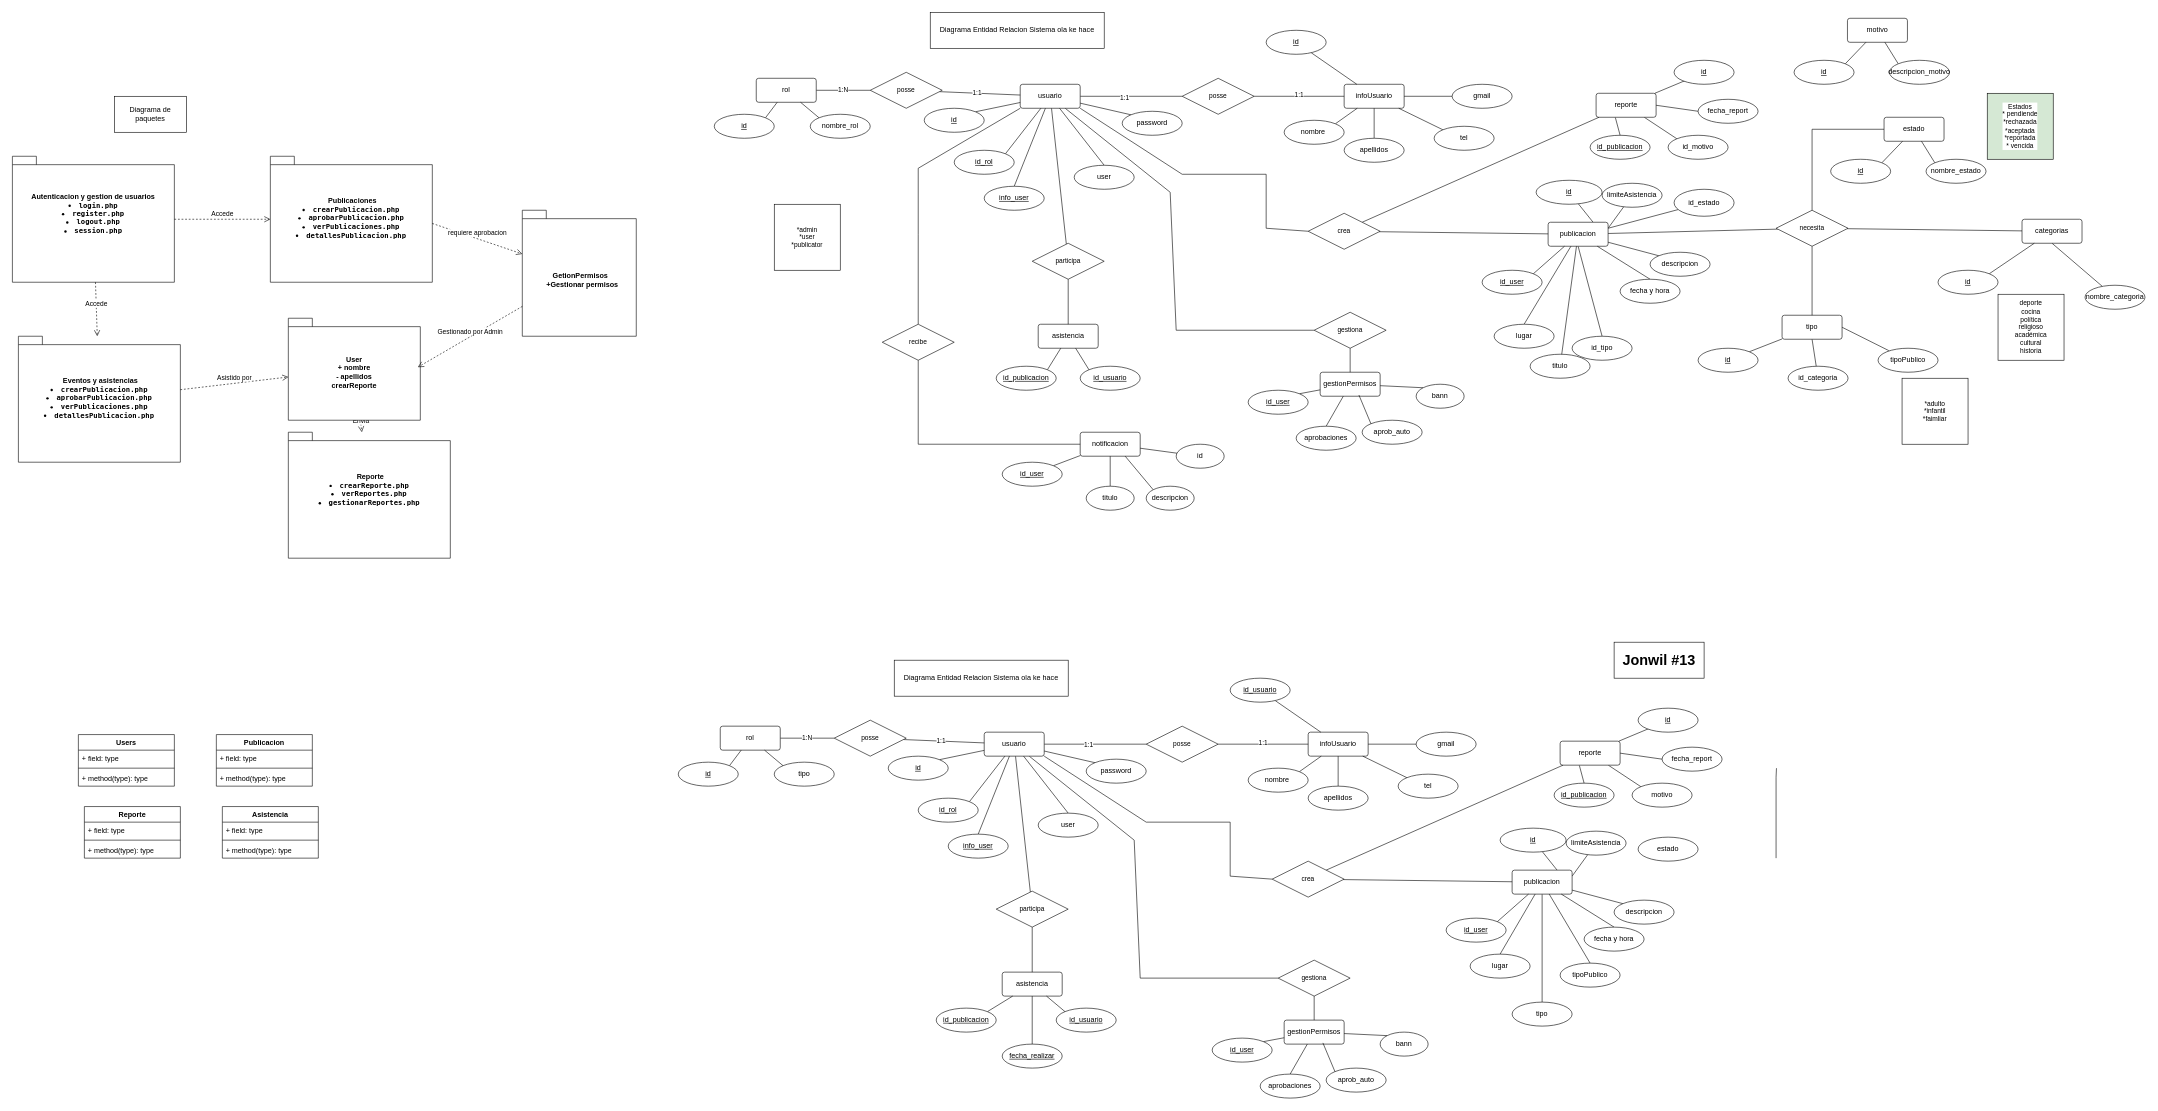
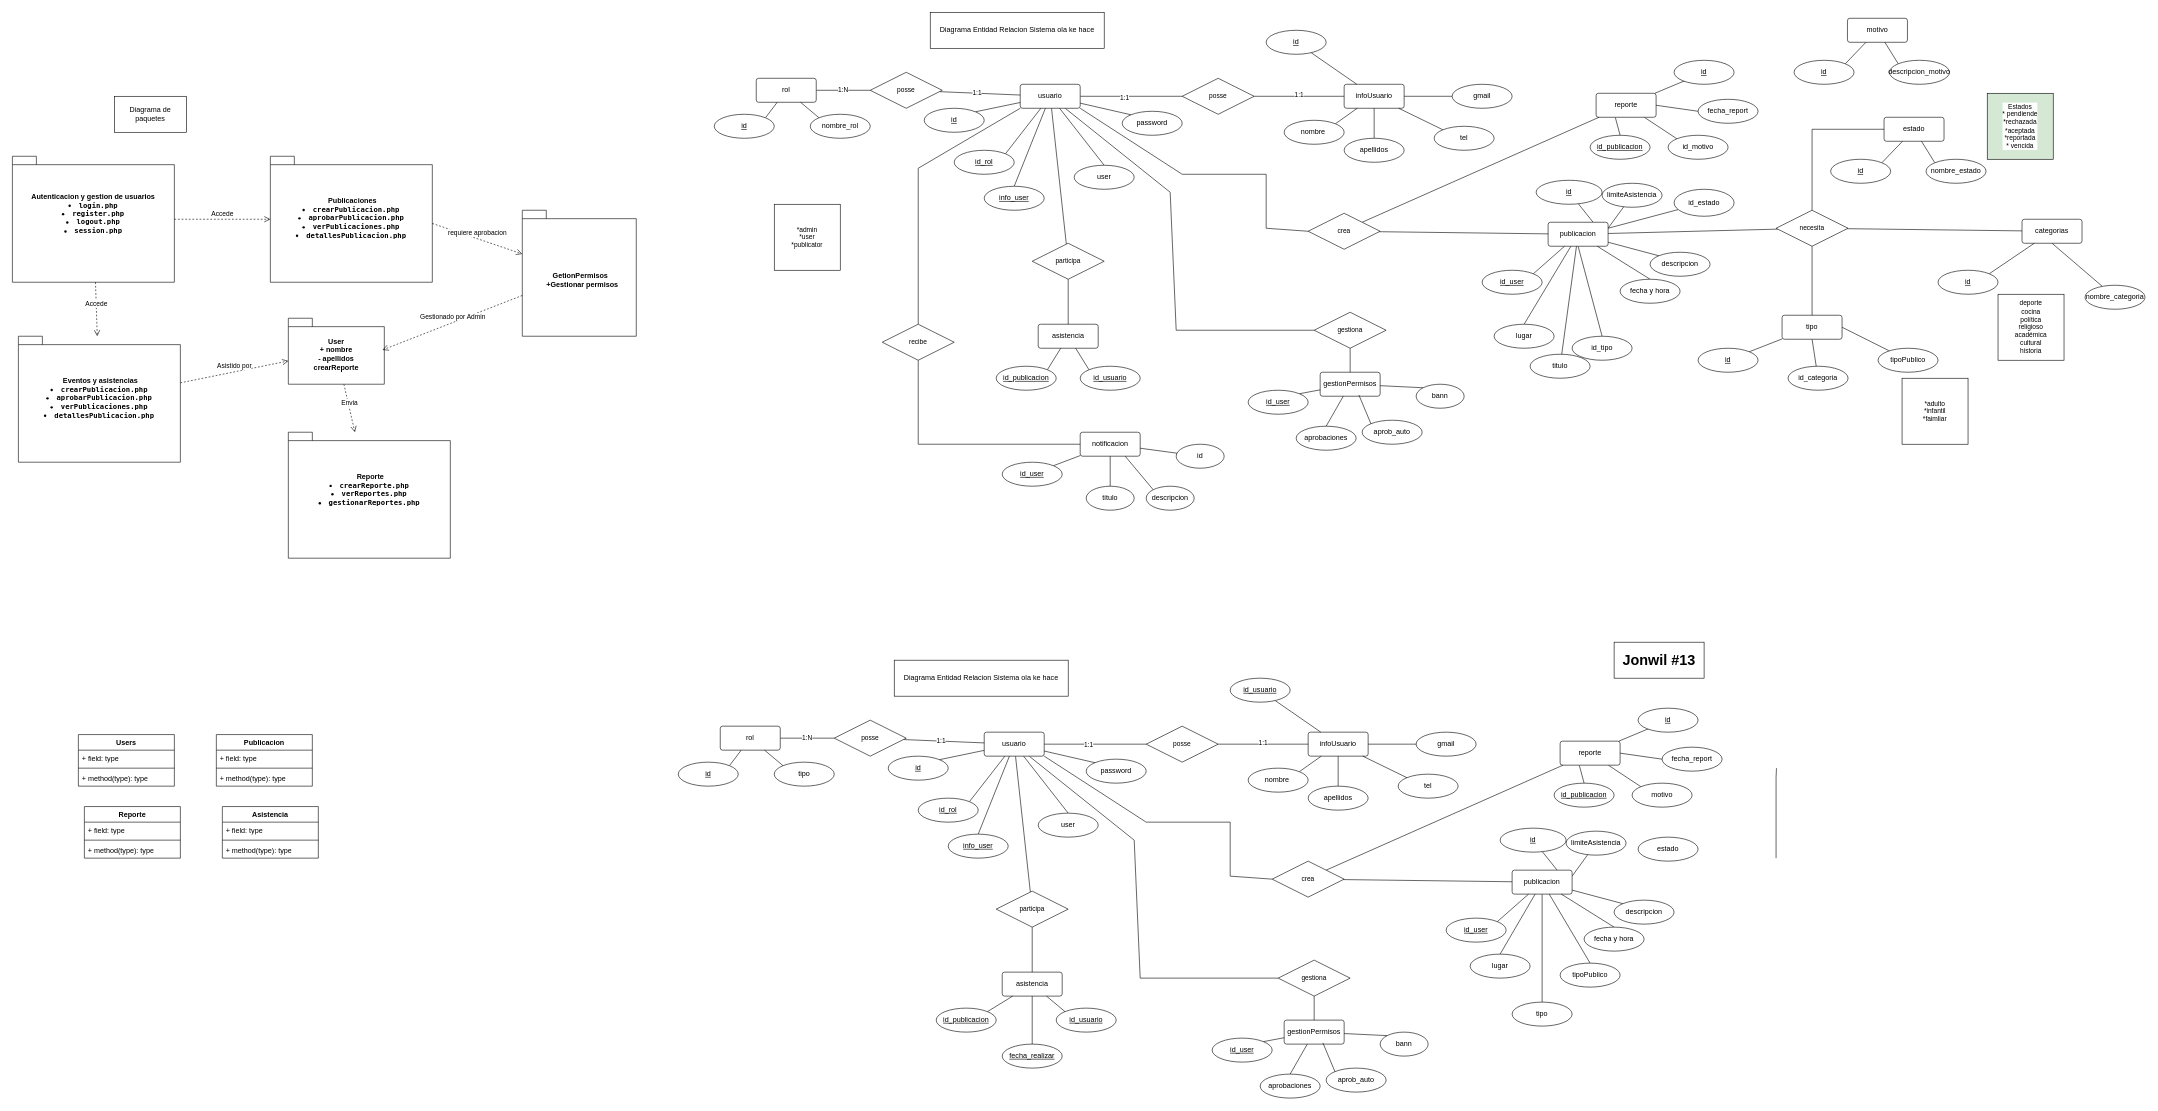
node "User + nombre - apellidos crearReporte": size 132x102 -> 96x66
